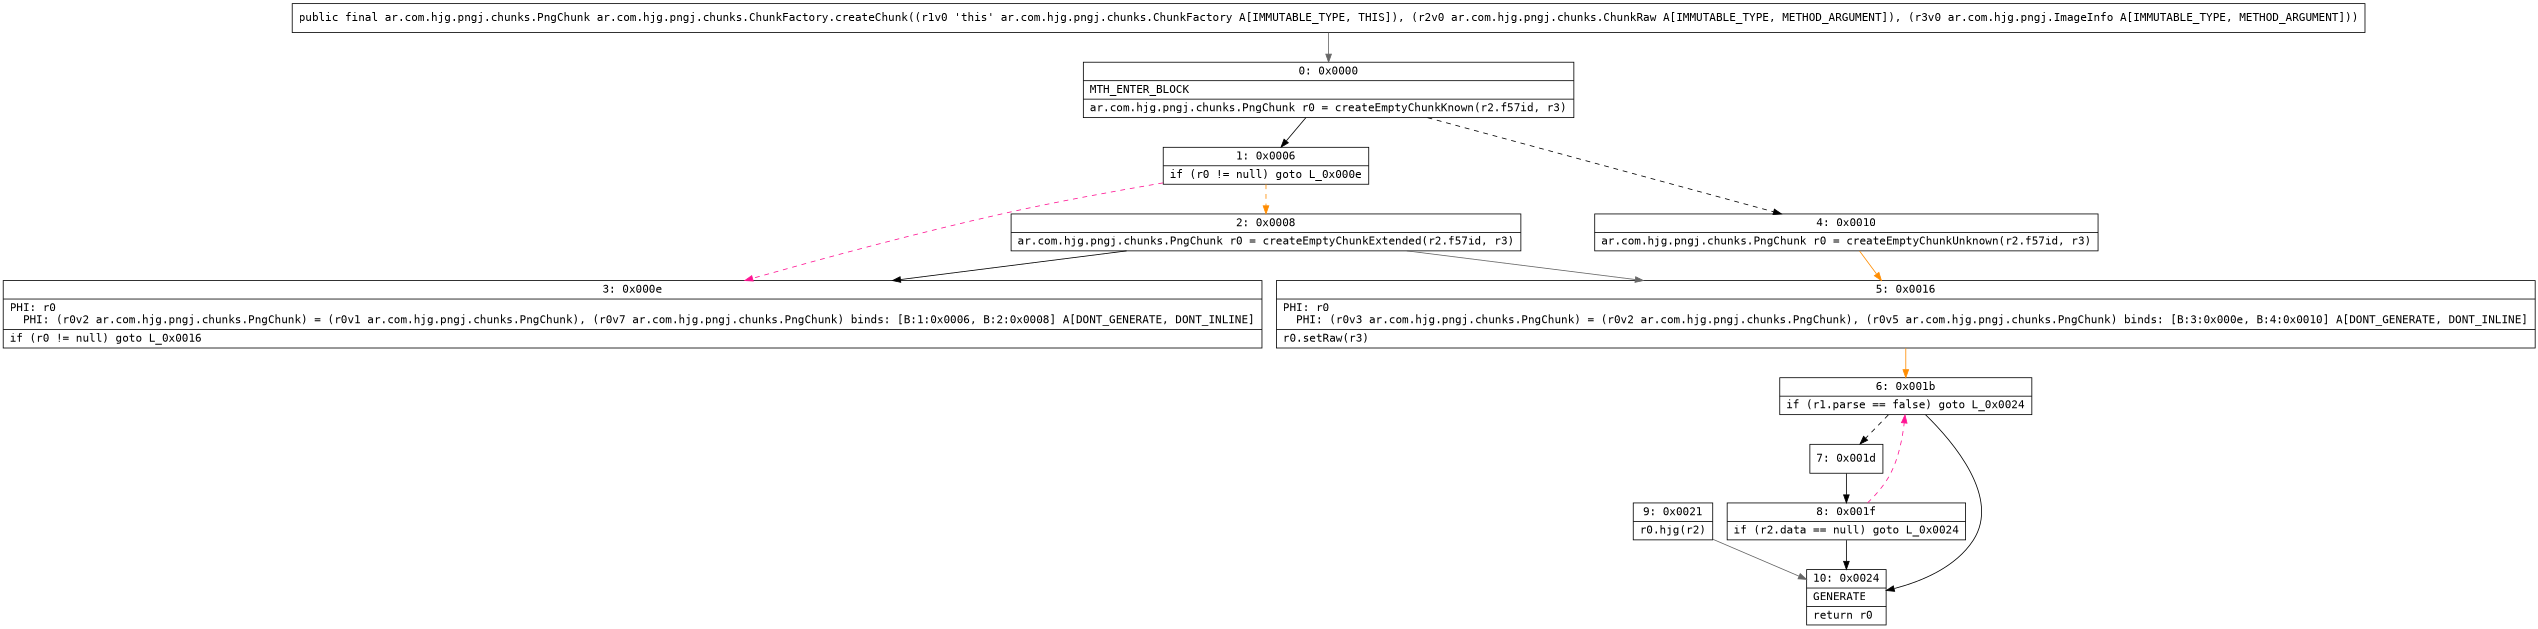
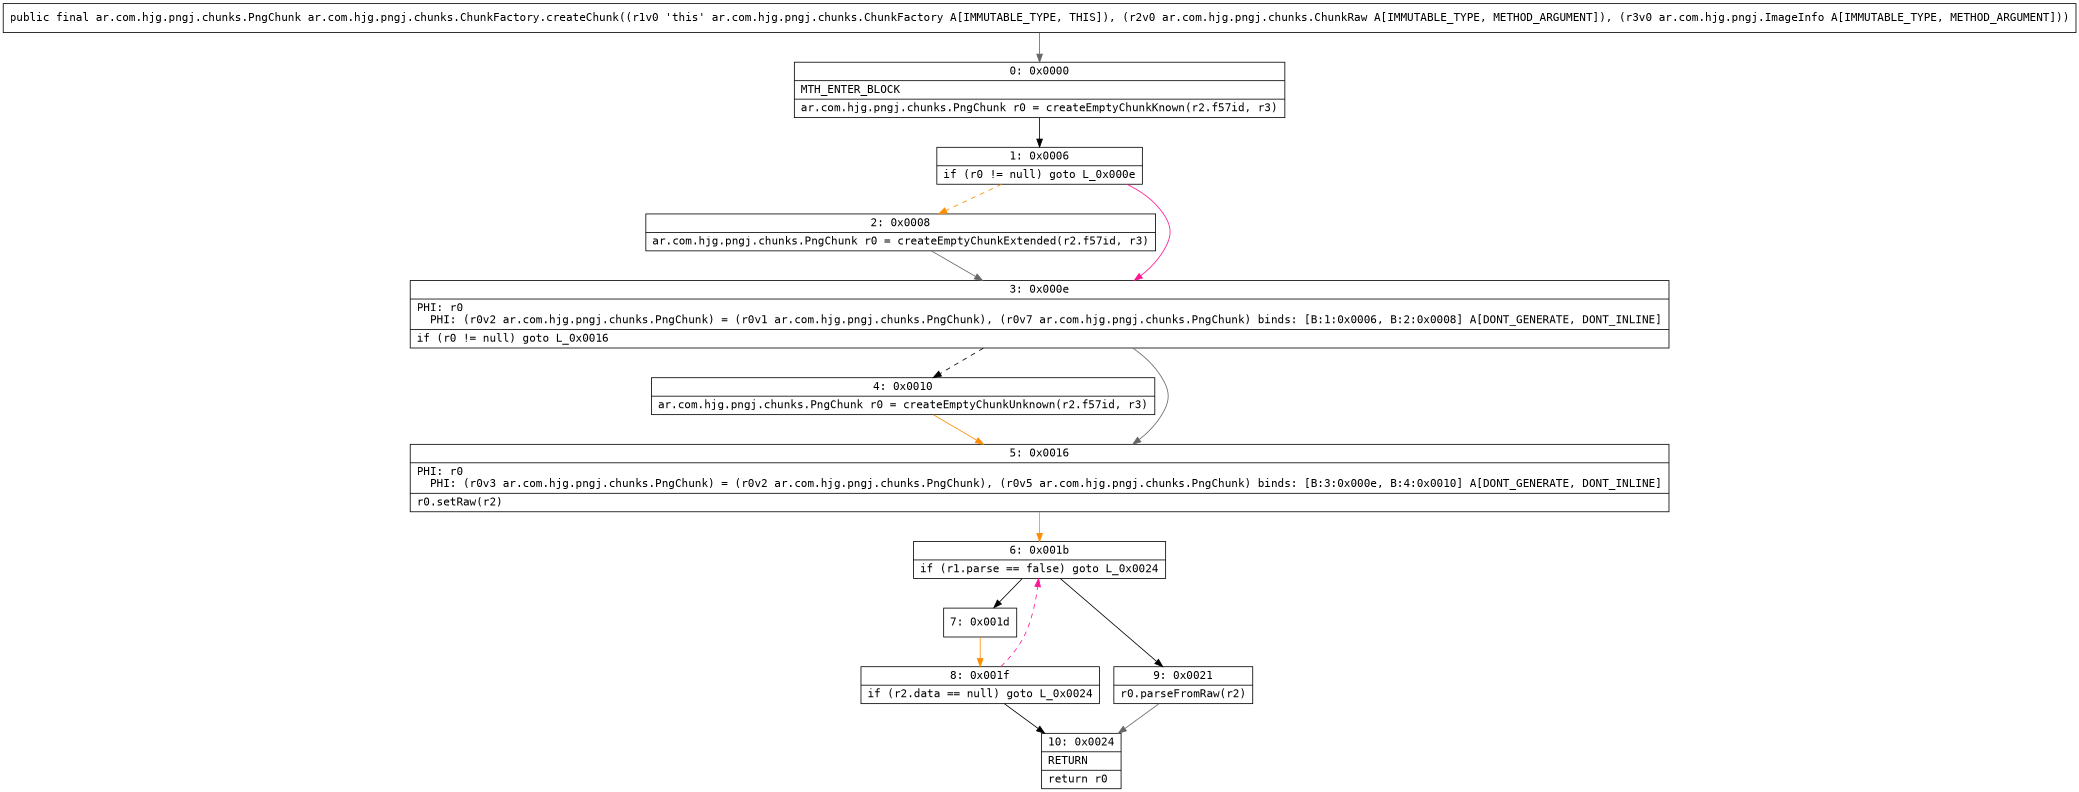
edge "0: 0x0000" -> "4: 0x0010": now "3: 0x000e" -> "4: 0x0010"
edge "1: 0x0006" -> "3: 0x000e": style dashed -> solid
edge "2: 0x0008" -> "3: 0x000e": color black -> gray40
edge "2: 0x0008" -> "5: 0x0016": now "3: 0x000e" -> "5: 0x0016"
node "5: 0x0016": text "r0.setRaw(r3)" -> "r0.setRaw(r2)"
edge "6: 0x001b" -> "7: 0x001d": style dashed -> solid
edge "7: 0x001d" -> "8: 0x001f": color black -> darkorange
edge "6: 0x001b" -> "10: 0x0024": now "6: 0x001b" -> "9: 0x0021"
node "9: 0x0021": text "r0.hjg(r2)" -> "r0.parseFromRaw(r2)"
node "10: 0x0024": text "GENERATE" -> "RETURN"
